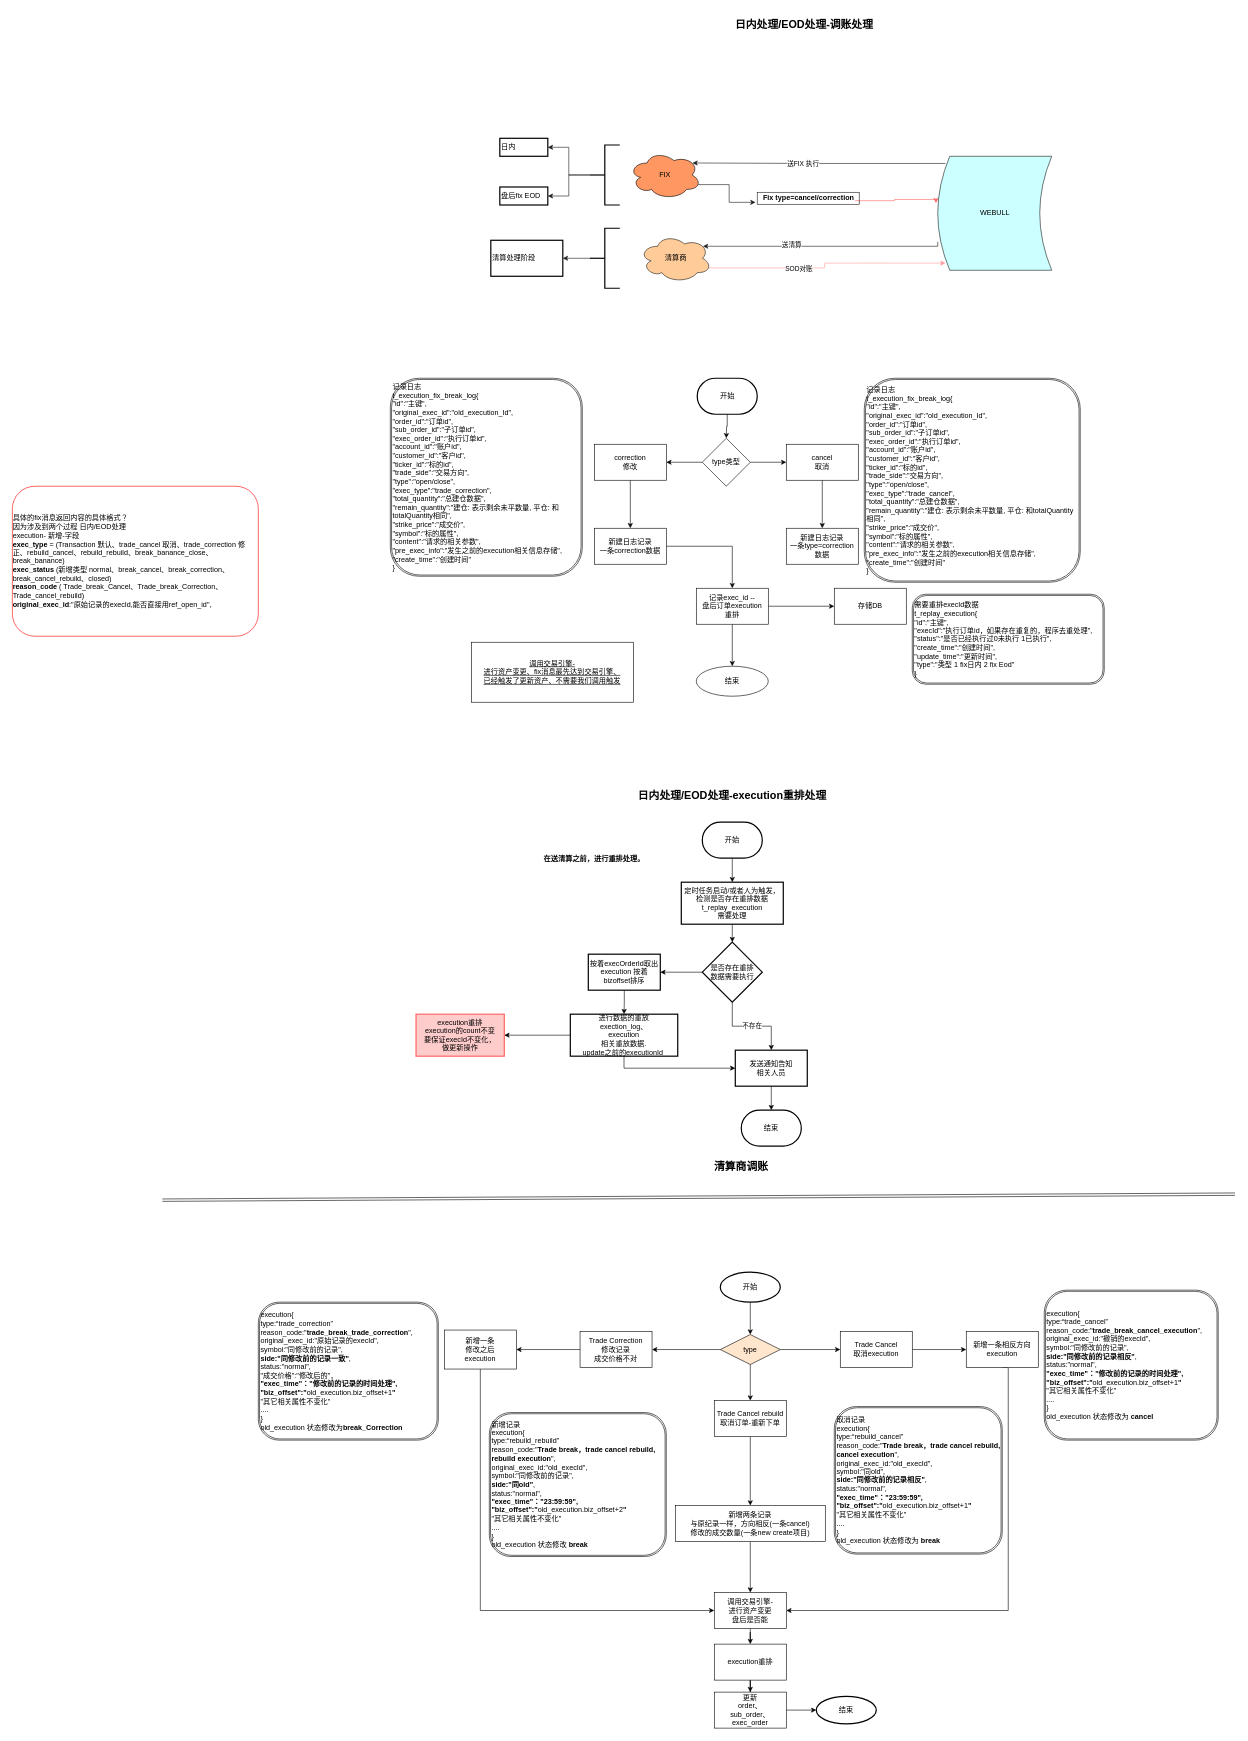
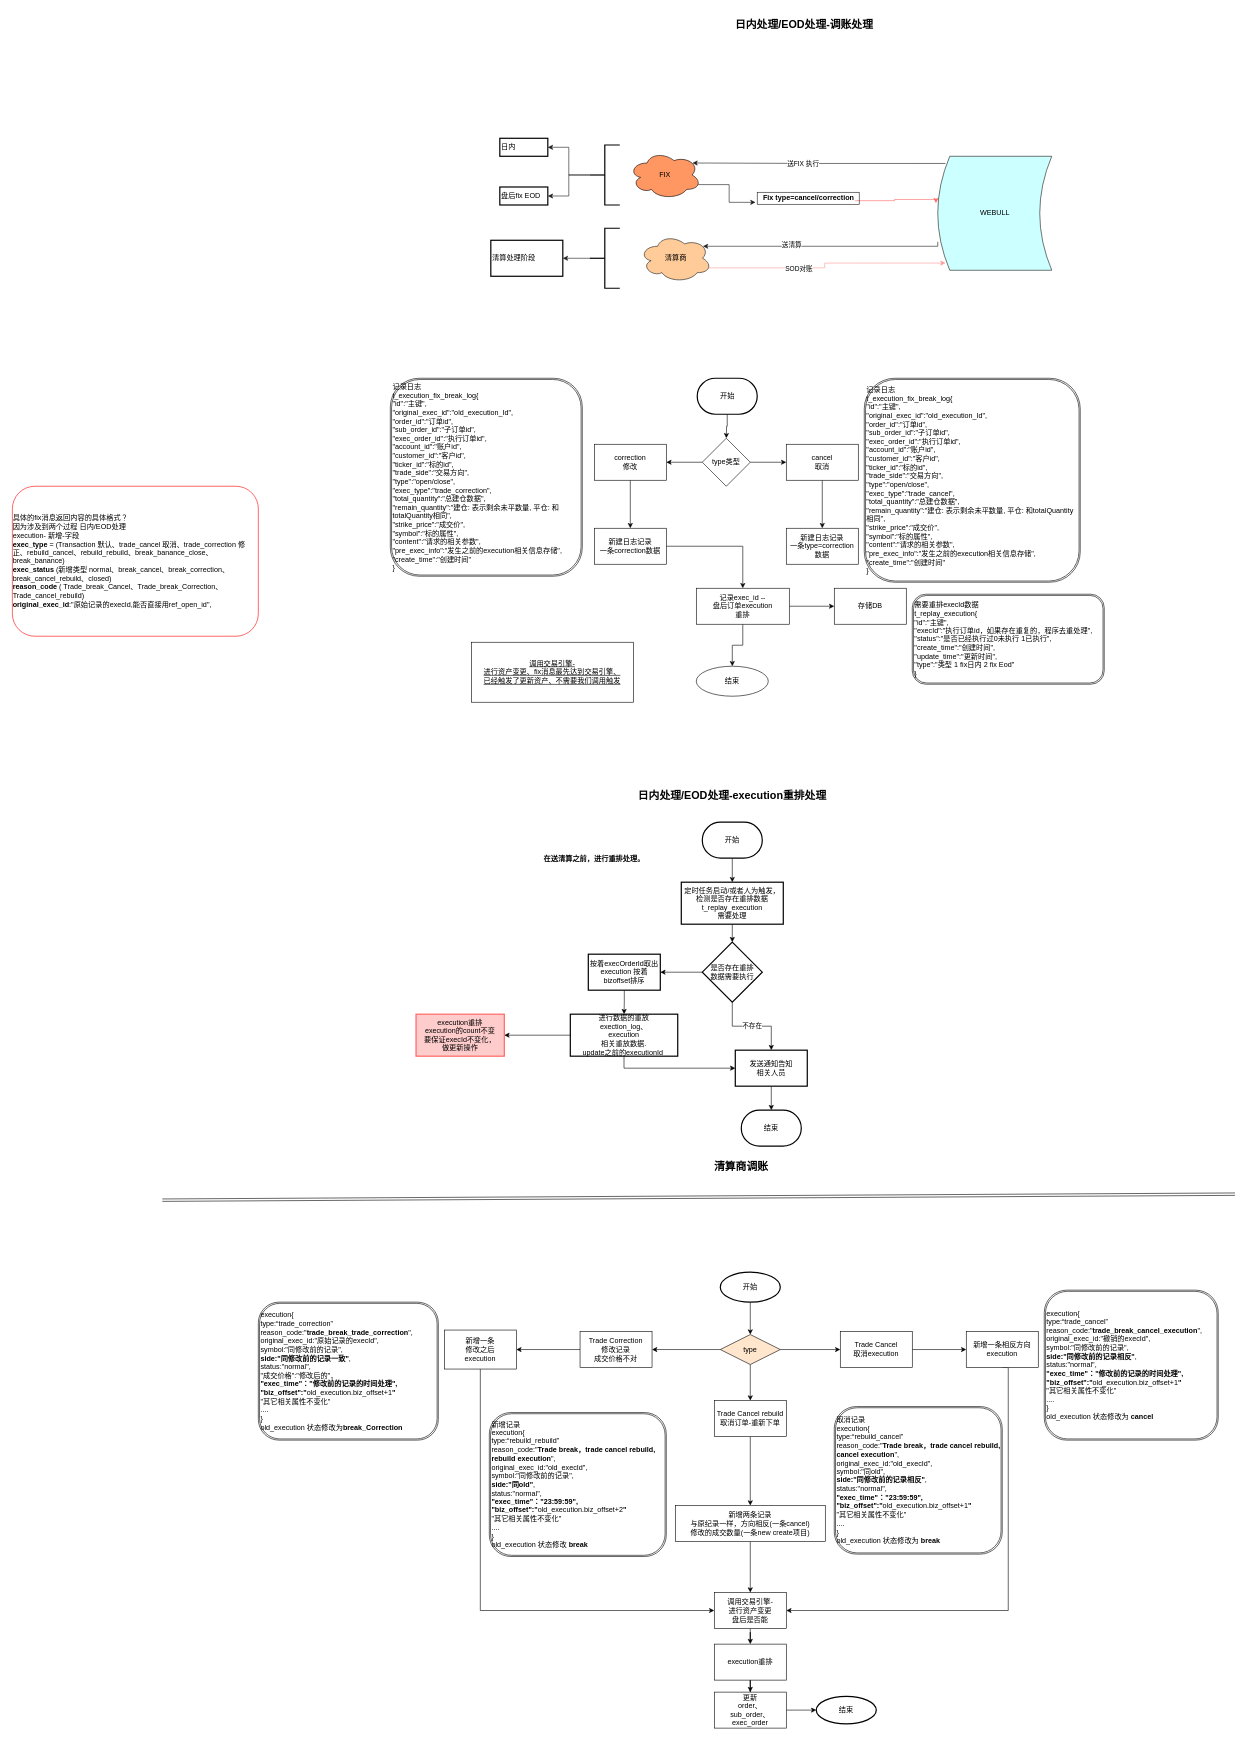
node "记录exec_id -- 盘后订单execution 重排": size 72x36 -> 93x36
